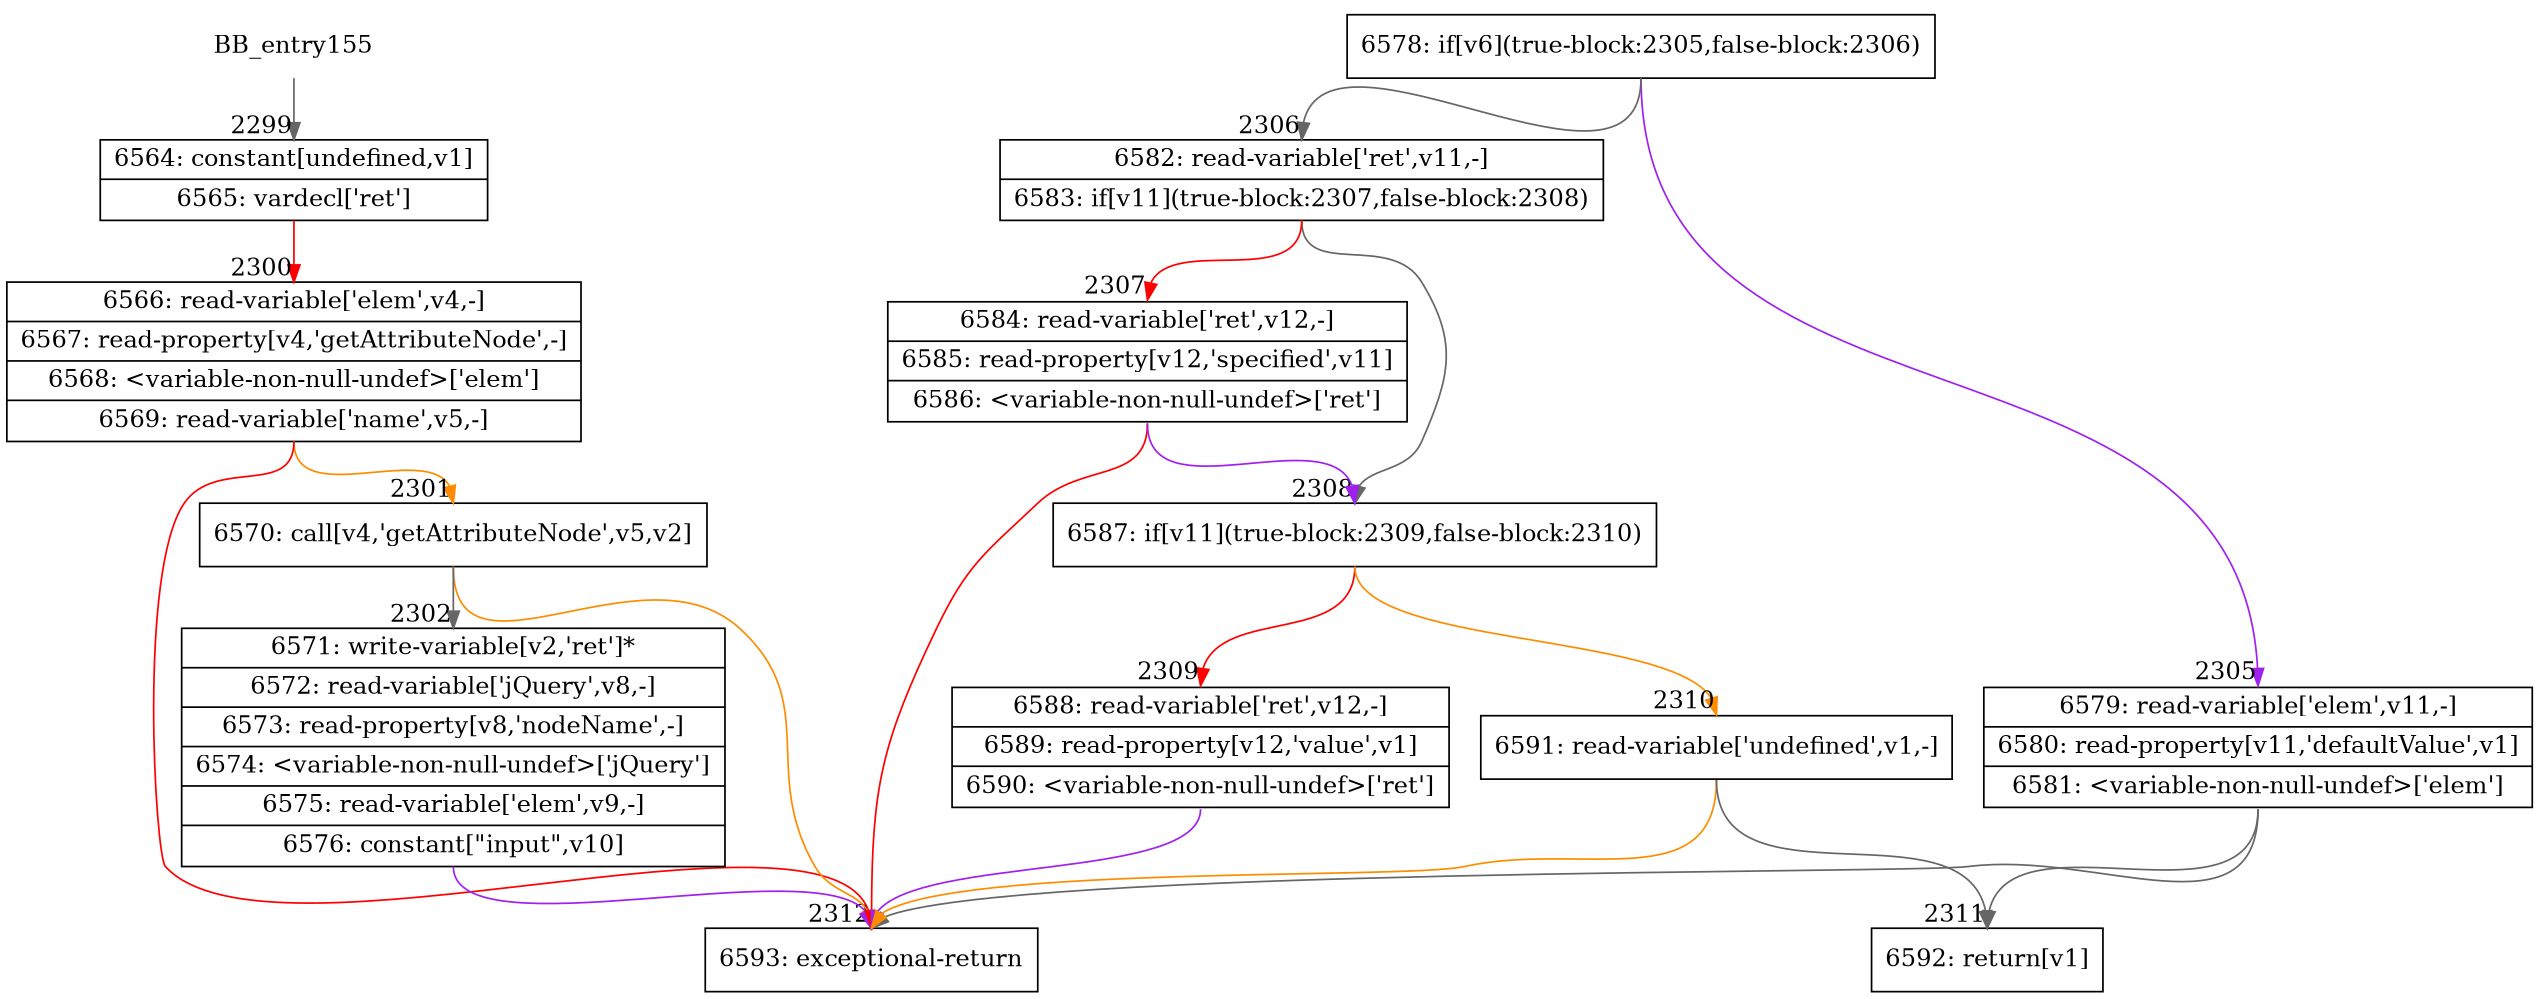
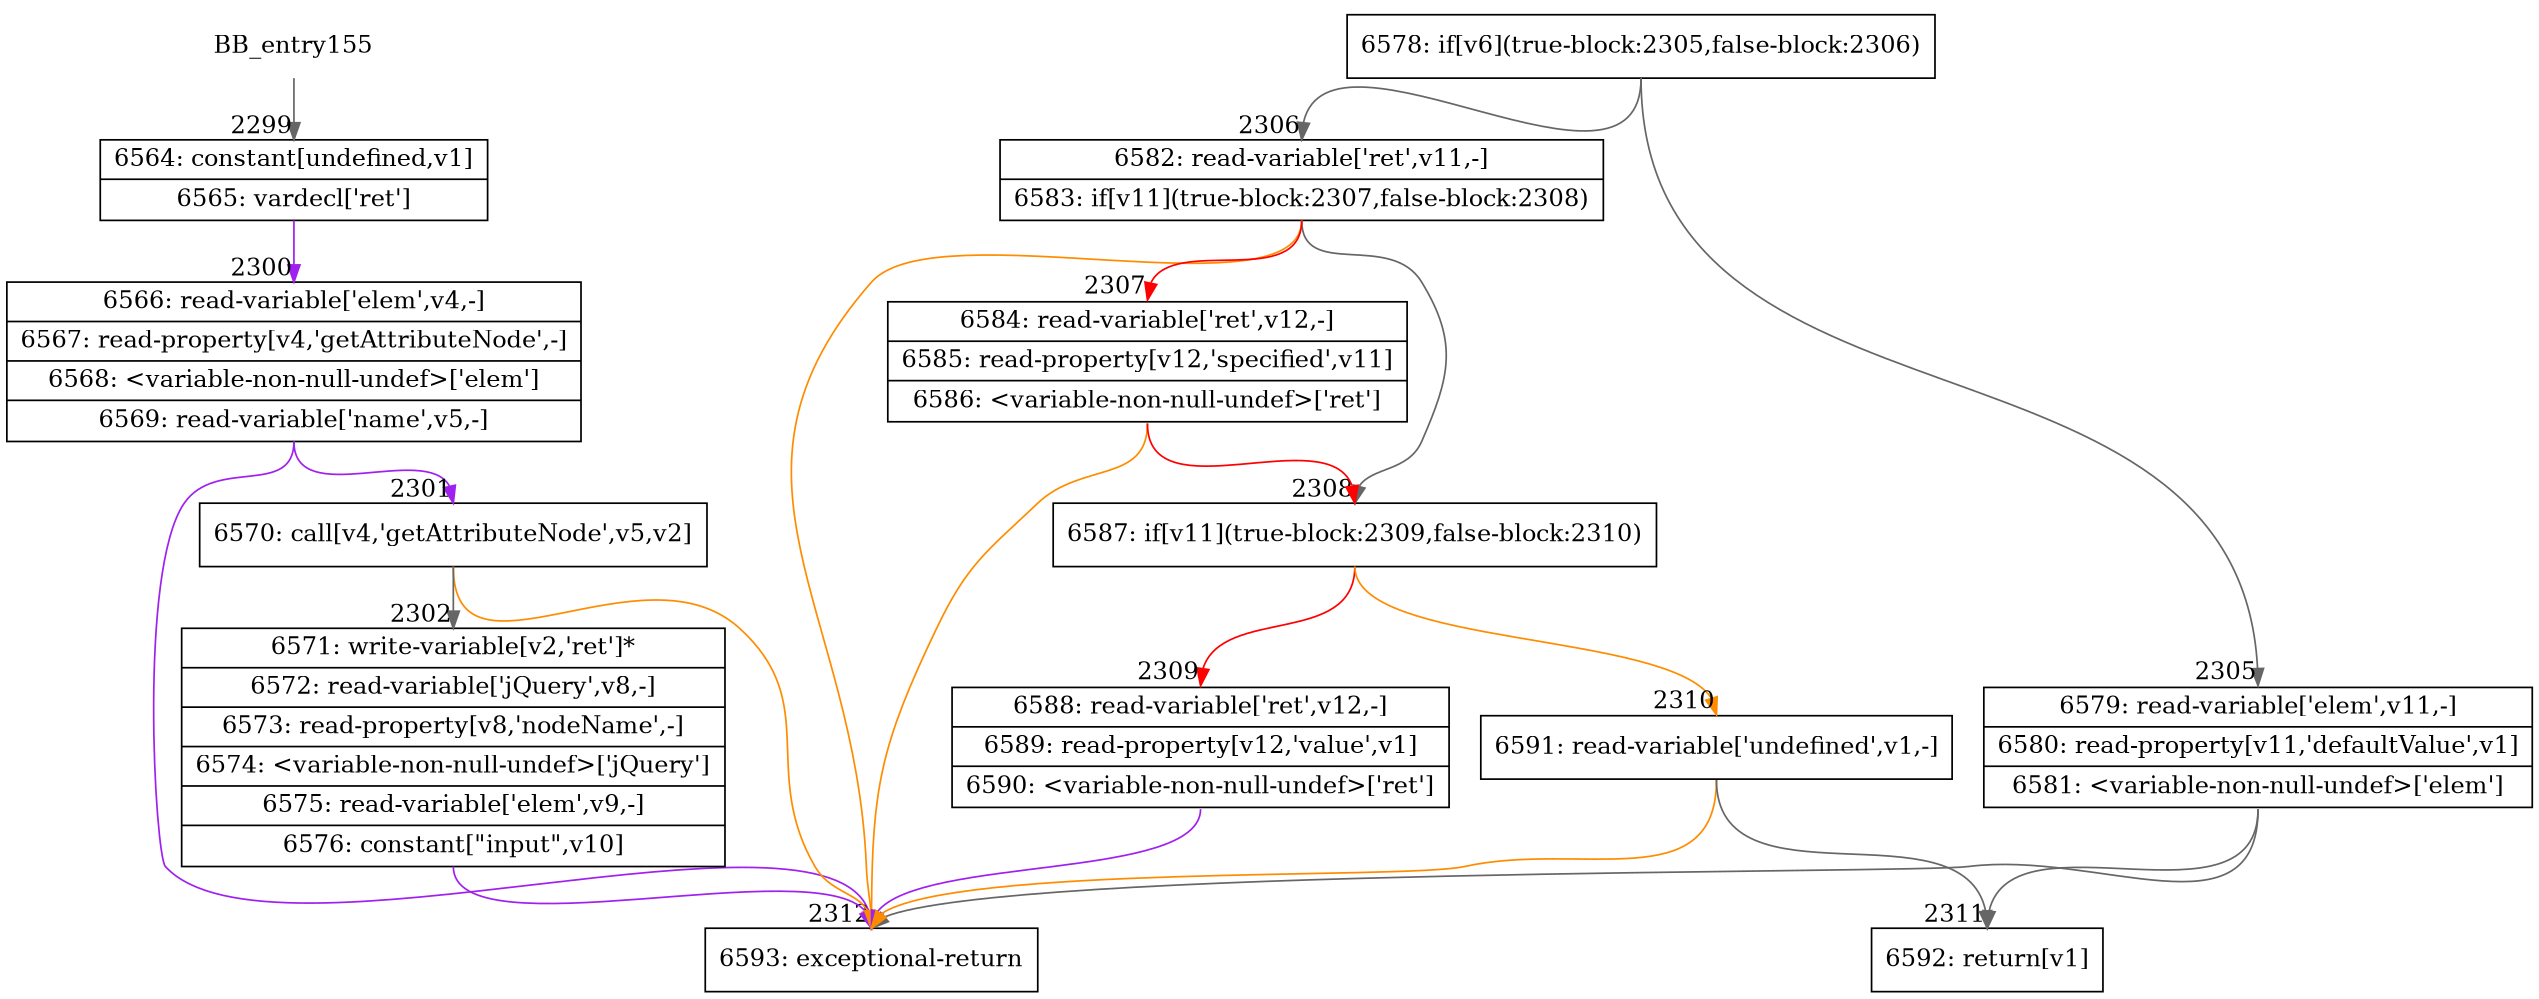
edge "6564: constant[undefined,v1]" -> "6566: read-variable['elem',v4,-]": color red -> purple
edge "6582: read-variable['ret',v11,-]" -> "6593: exceptional-return": added
edge "6578: if[v6](true-block:2305,false-block:2306)" -> "6579: read-variable['elem',v11,-]": color purple -> gray40
edge "6584: read-variable['ret',v12,-]" -> "6587: if[v11](true-block:2309,false-block:2310)": color purple -> red
edge "6566: read-variable['elem',v4,-]" -> "6570: call[v4,'getAttributeNode',v5,v2]": color darkorange -> purple
edge "6584: read-variable['ret',v12,-]" -> "6593: exceptional-return": color red -> darkorange
edge "6566: read-variable['elem',v4,-]" -> "6593: exceptional-return": color red -> purple
